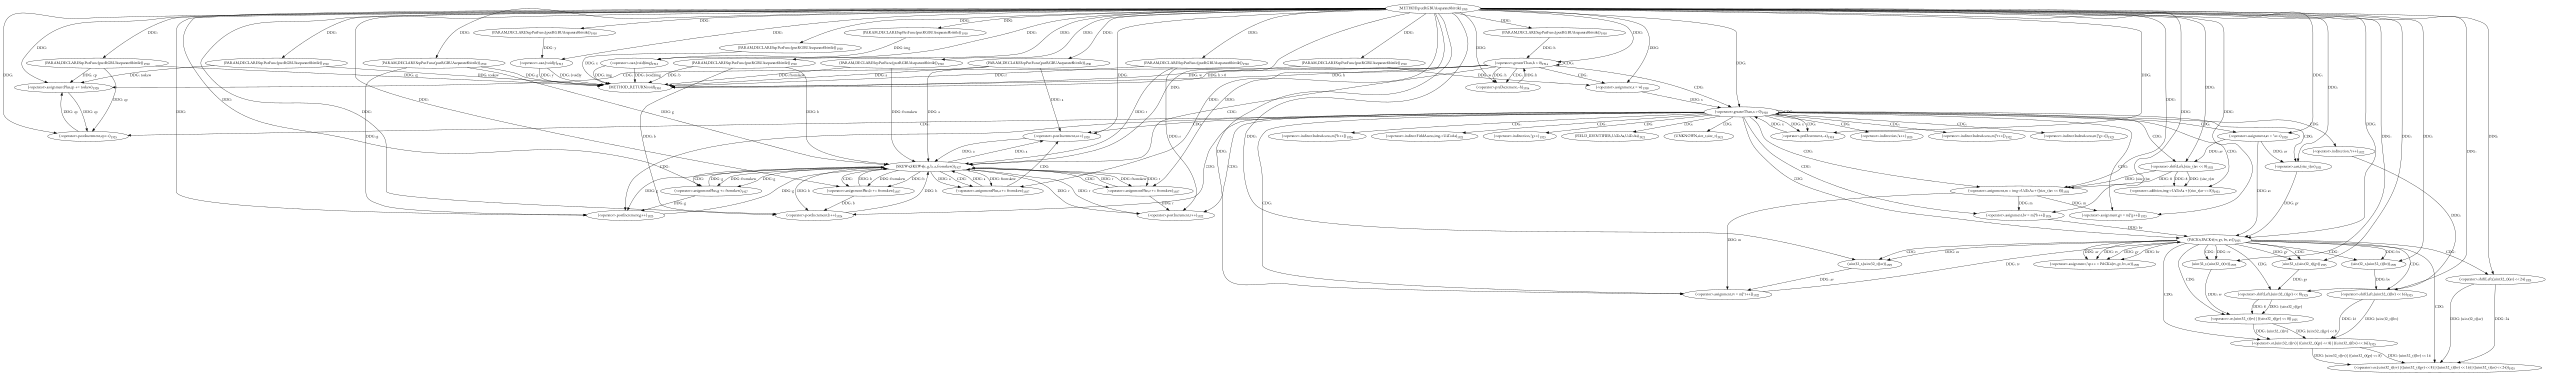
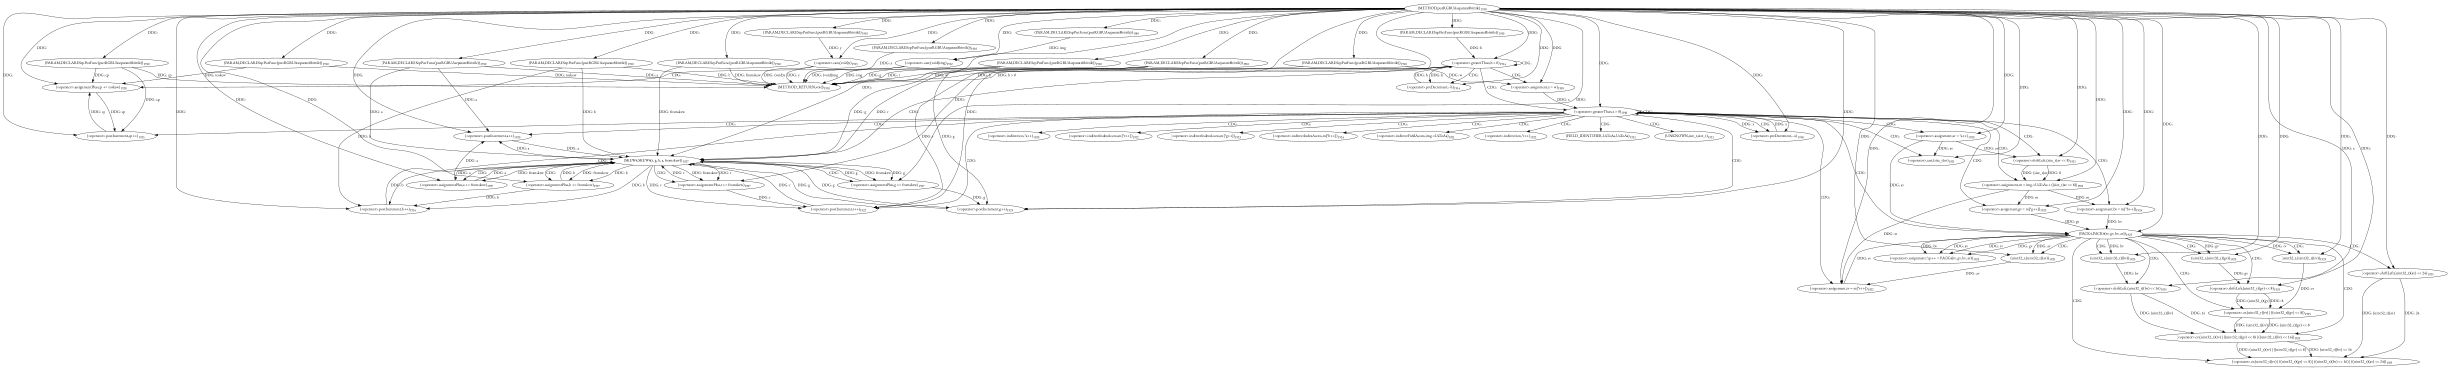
edge "(METHOD,putRGBUAseparate8bittile)" -> "(<operator>.postIncrement,r++)": added, label "DDG:"
node "(<operator>.indirection,*g++)": removed
edge "(METHOD,putRGBUAseparate8bittile)" -> "(<operator>.shiftLeft,(uint32_t)(bv) << 16)": label "DDG: " -> "DDG: x"
edge "(<operator>.assignmentPlus,a += fromskew)" -> "(<operator>.postIncrement,a++)": label "CDG: " -> "DDG: a"
node "(<operator>.addition,img->UaToAa + ((size_t)av << 8))": removed
edge "(<operator>.cast,(size_t)av)" -> "(PACK4,PACK4(rv, gv, bv, av))": now "(<operator>.assignment,gv = m[*g++])" -> "(PACK4,PACK4(rv, gv, bv, av))"
edge "(<operator>.indirection,*r++)" -> "(<operator>.shiftLeft,(uint32_t)(gv) << 8)": now "(METHOD,putRGBUAseparate8bittile)" -> "(<operator>.shiftLeft,(uint32_t)(gv) << 8)"
